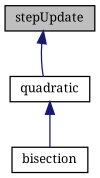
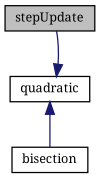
edge "quadratic" -> "stepUpdate": reversed
